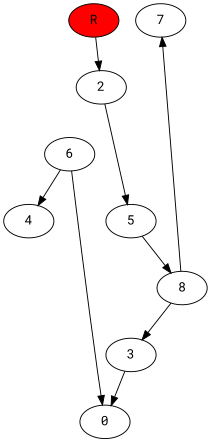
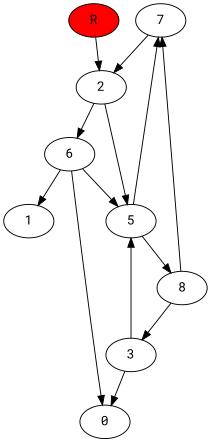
edge "7" -> "2": added
edge "2" -> "6": added
edge "5" -> "7": added
edge "6" -> "5": added
node "4": label "4" -> "1"
edge "3" -> "5": added
